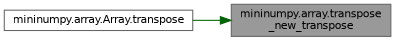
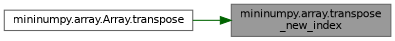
node "mininumpy.array.transpose _new_transpose": label "mininumpy.array.transpose _new_transpose" -> "mininumpy.array.transpose _new_index"
